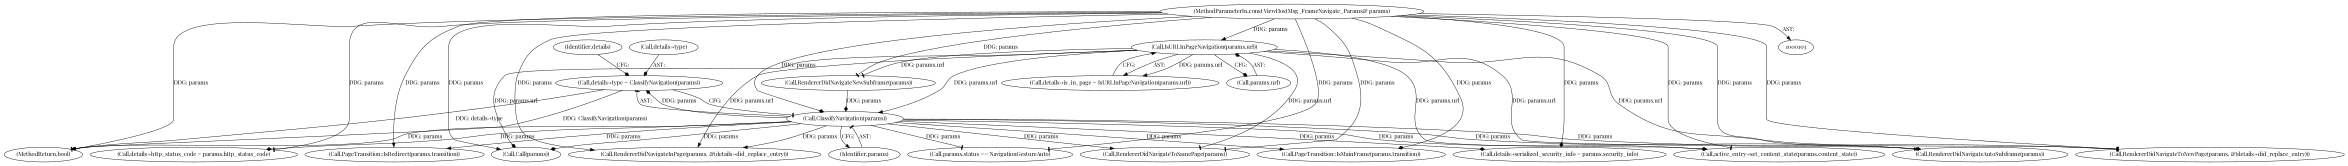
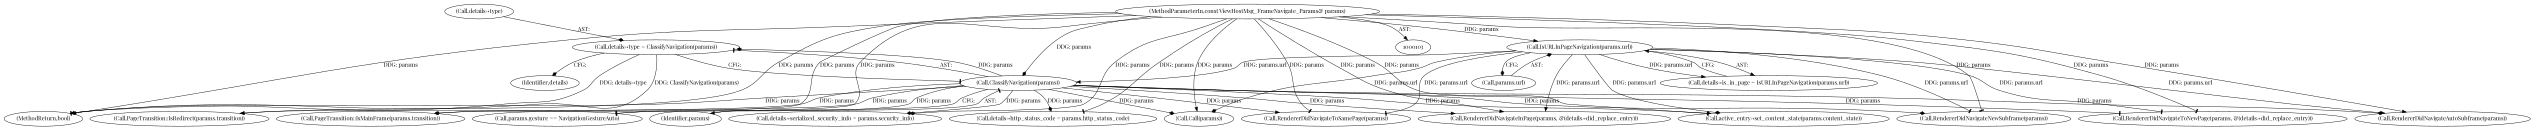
edge "(Identifier,details)" -> "(Call,details->type = ClassifyNavigation(params))": reversed
edge "(Call,RendererDidNavigateNewSubframe(params))" -> "(Call,ClassifyNavigation(params))": reversed
node "(Call,params.status == NavigationGestureAuto)": label "(Call,params.status == NavigationGestureAuto)" -> "(Call,params.gesture == NavigationGestureAuto)"
